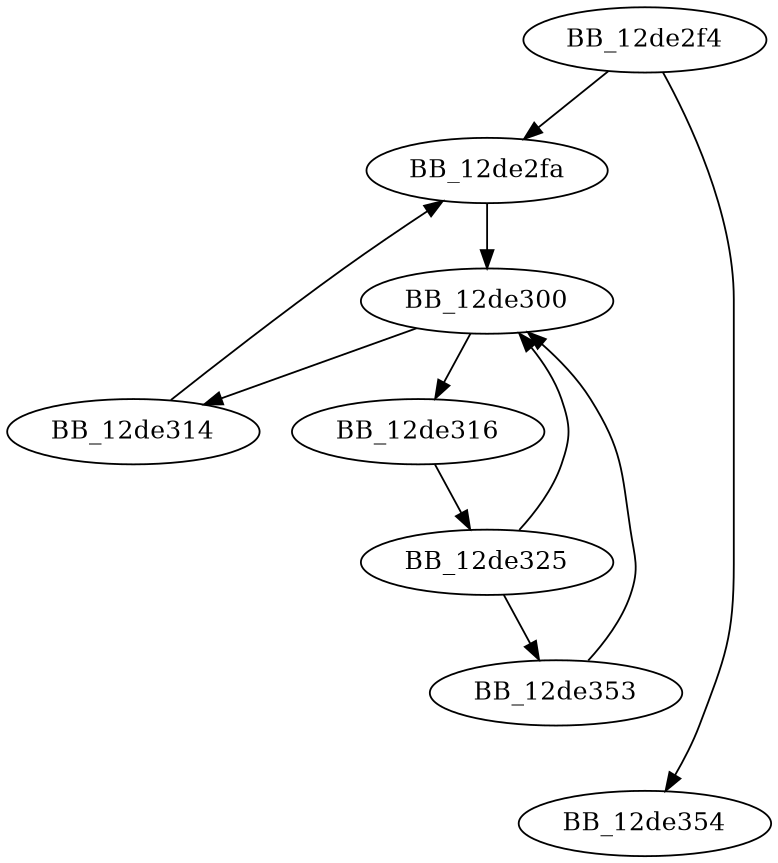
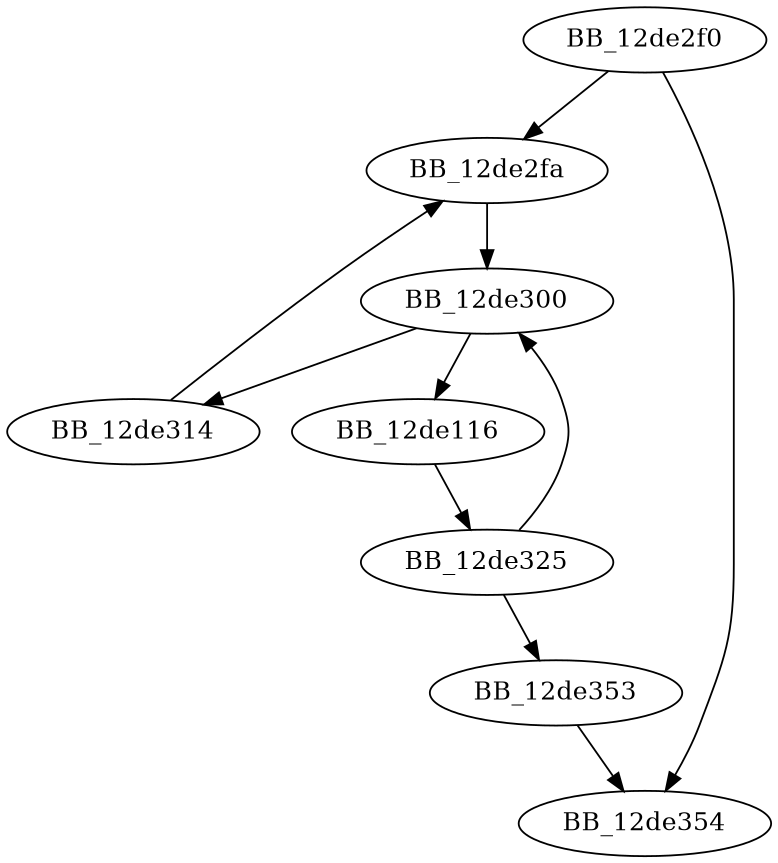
node "BB_12de2f4": label "BB_12de2f4" -> "BB_12de2f0"
node "BB_12de316": label "BB_12de316" -> "BB_12de116"
edge "BB_12de353" -> "BB_12de300": now "BB_12de353" -> "BB_12de354"
